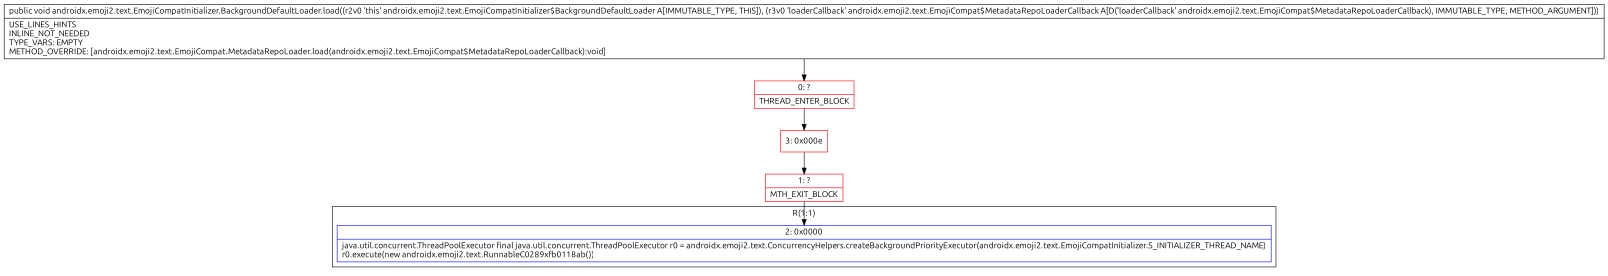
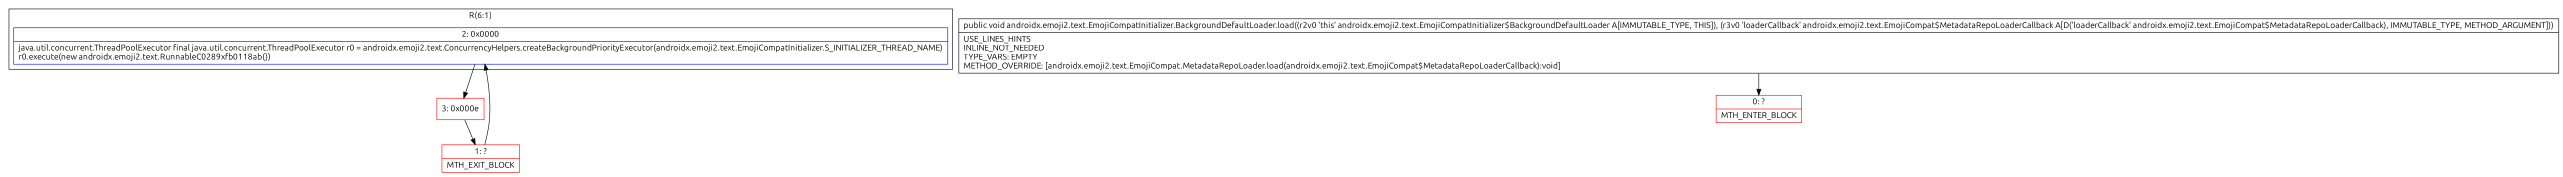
node "0: ?": text "THREAD_ENTER_BLOCK" -> "MTH_ENTER_BLOCK"
edge "0: ?" -> "3: 0x000e": now "2: 0x0000" -> "3: 0x000e"
cluster "R(1:1)": label "R(1:1)" -> "R(6:1)"
